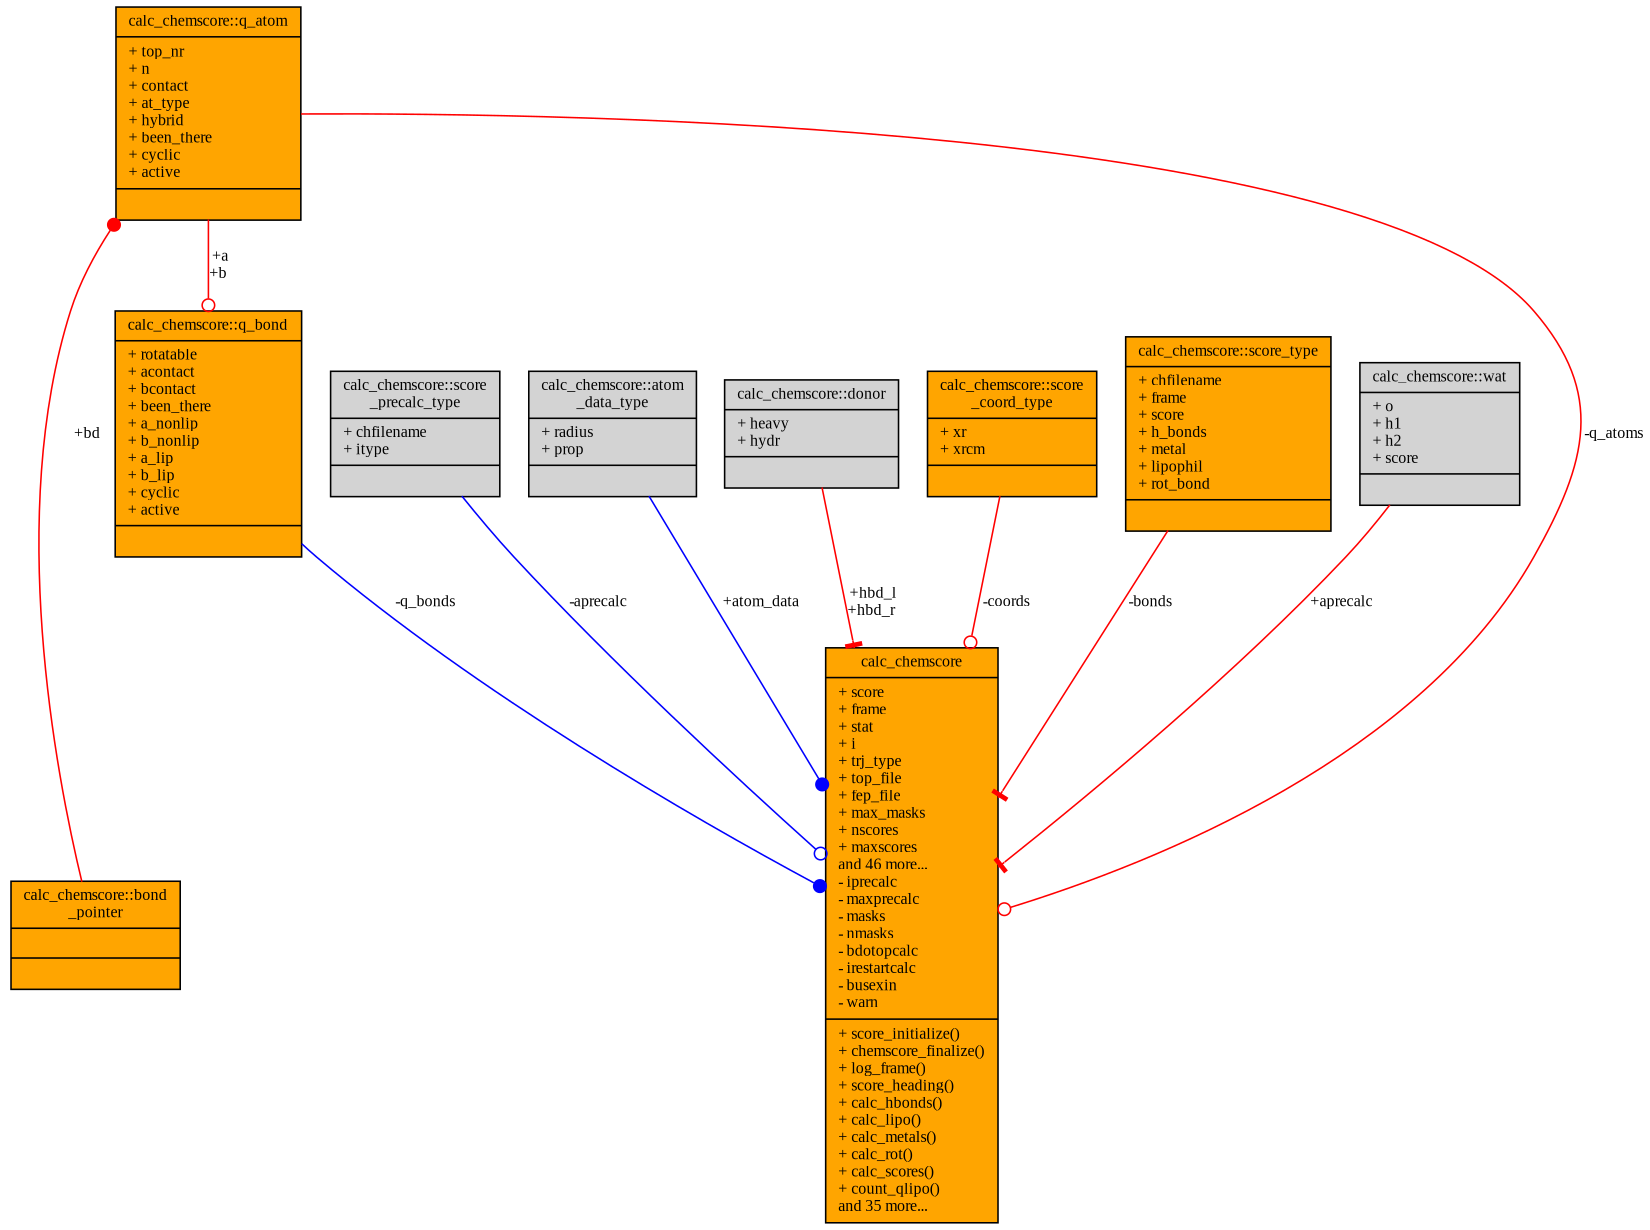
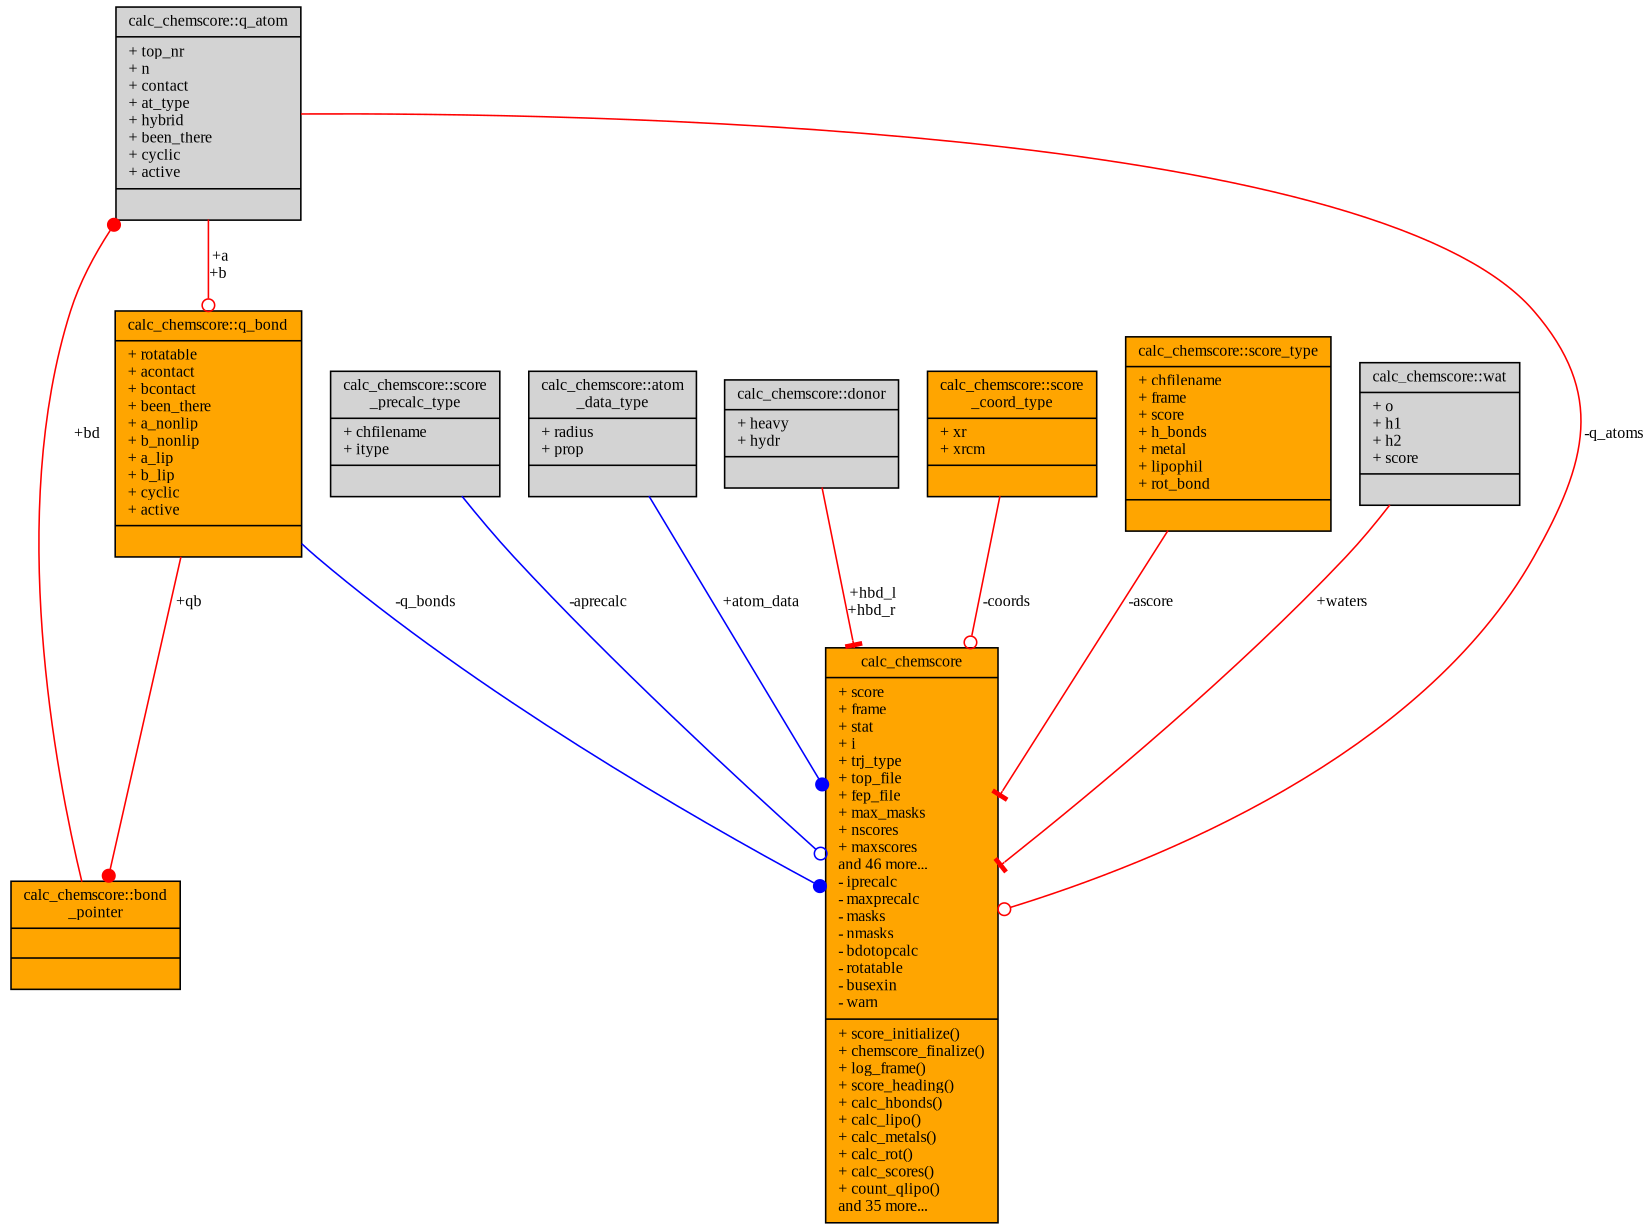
node "calc_chemscore::q_atom": fillcolor orange -> lightgrey
edge "calc_chemscore::score_type" -> "calc_chemscore": label " -bonds" -> " -ascore"
edge "calc_chemscore::wat" -> "calc_chemscore": label " +aprecalc" -> " +waters"
edge "calc_chemscore::q_bond" -> "calc_chemscore::bond": added, label "+qb"
node "calc_chemscore": text "- irestartcalc" -> "- rotatable"
